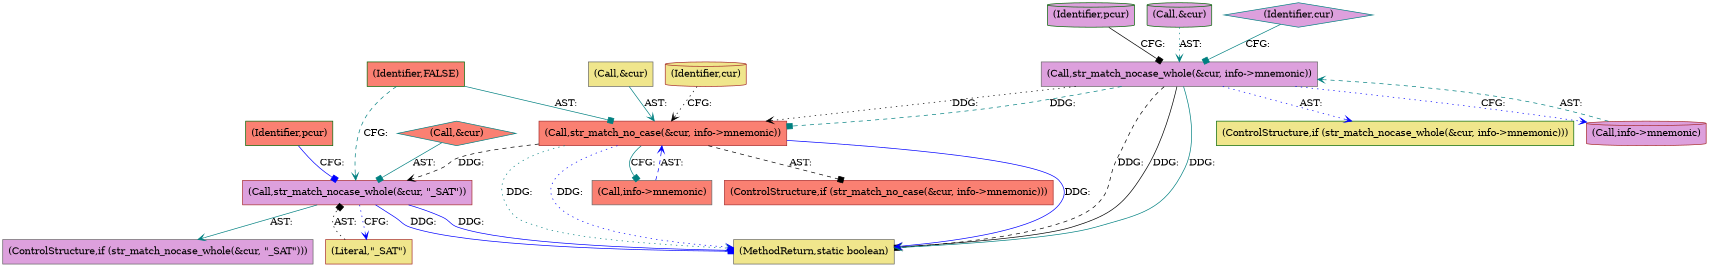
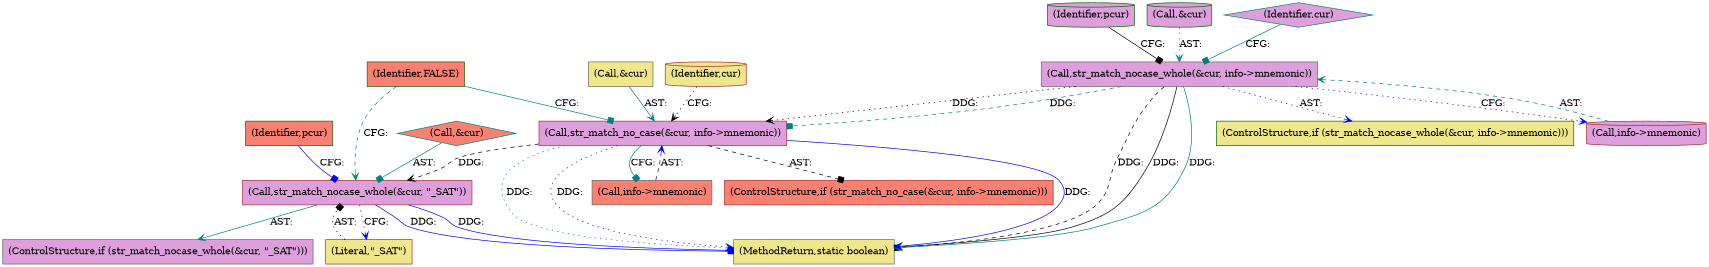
edge "(Identifier,FALSE)" -> "(Call,str_match_no_case(&cur, info->mnemonic))": label "AST: " -> "CFG: "
node "(Call,str_match_no_case(&cur, info->mnemonic))": fillcolor salmon -> plum
